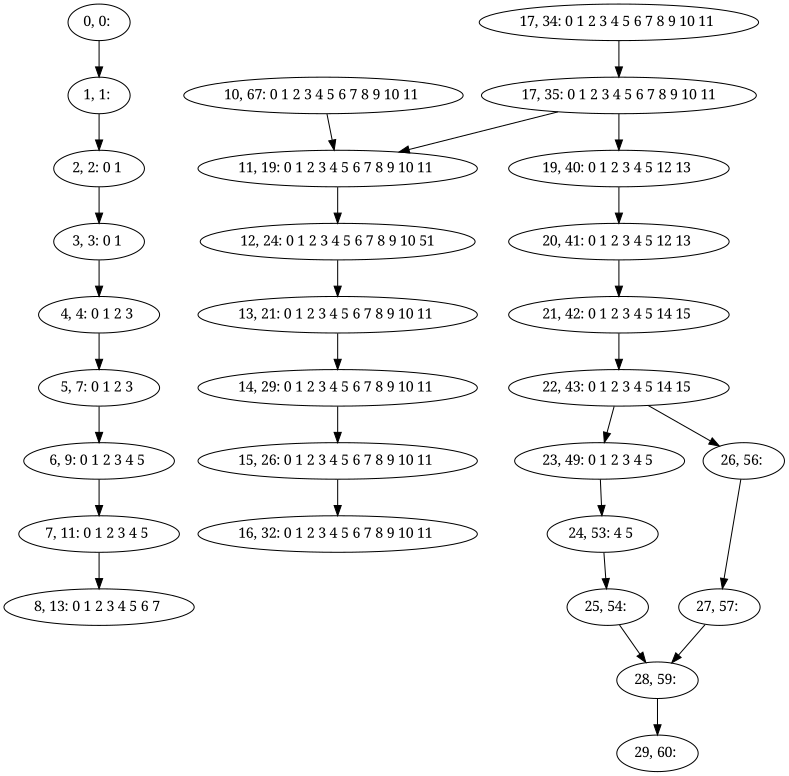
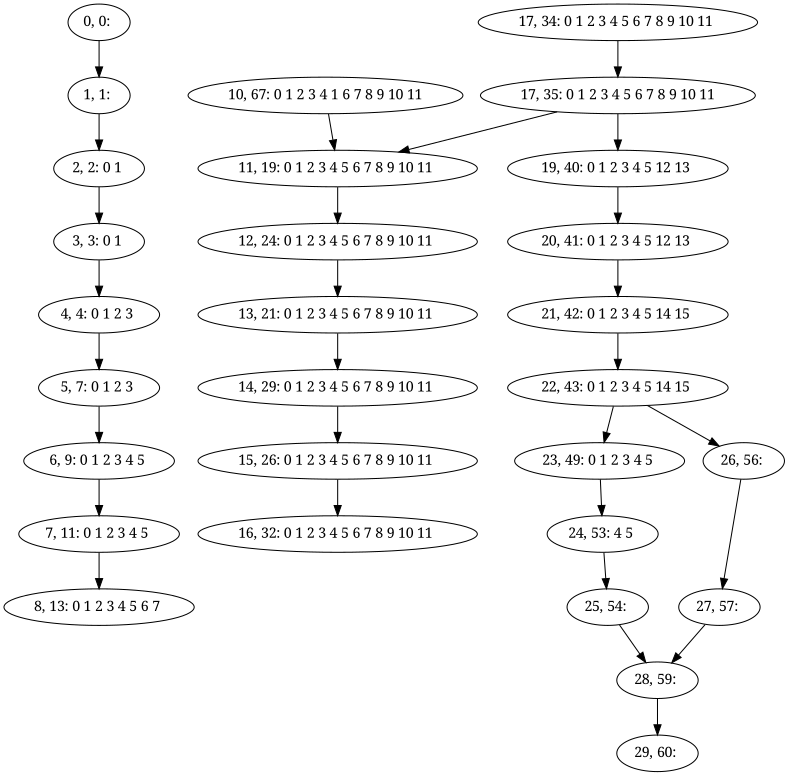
node "10, 67: 0 1 2 3 4 5 6 7 8 9 10 11": label "10, 67: 0 1 2 3 4 5 6 7 8 9 10 11" -> "10, 67: 0 1 2 3 4 1 6 7 8 9 10 11"
node "12, 24: 0 1 2 3 4 5 6 7 8 9 10 51": label "12, 24: 0 1 2 3 4 5 6 7 8 9 10 51" -> "12, 24: 0 1 2 3 4 5 6 7 8 9 10 11"
